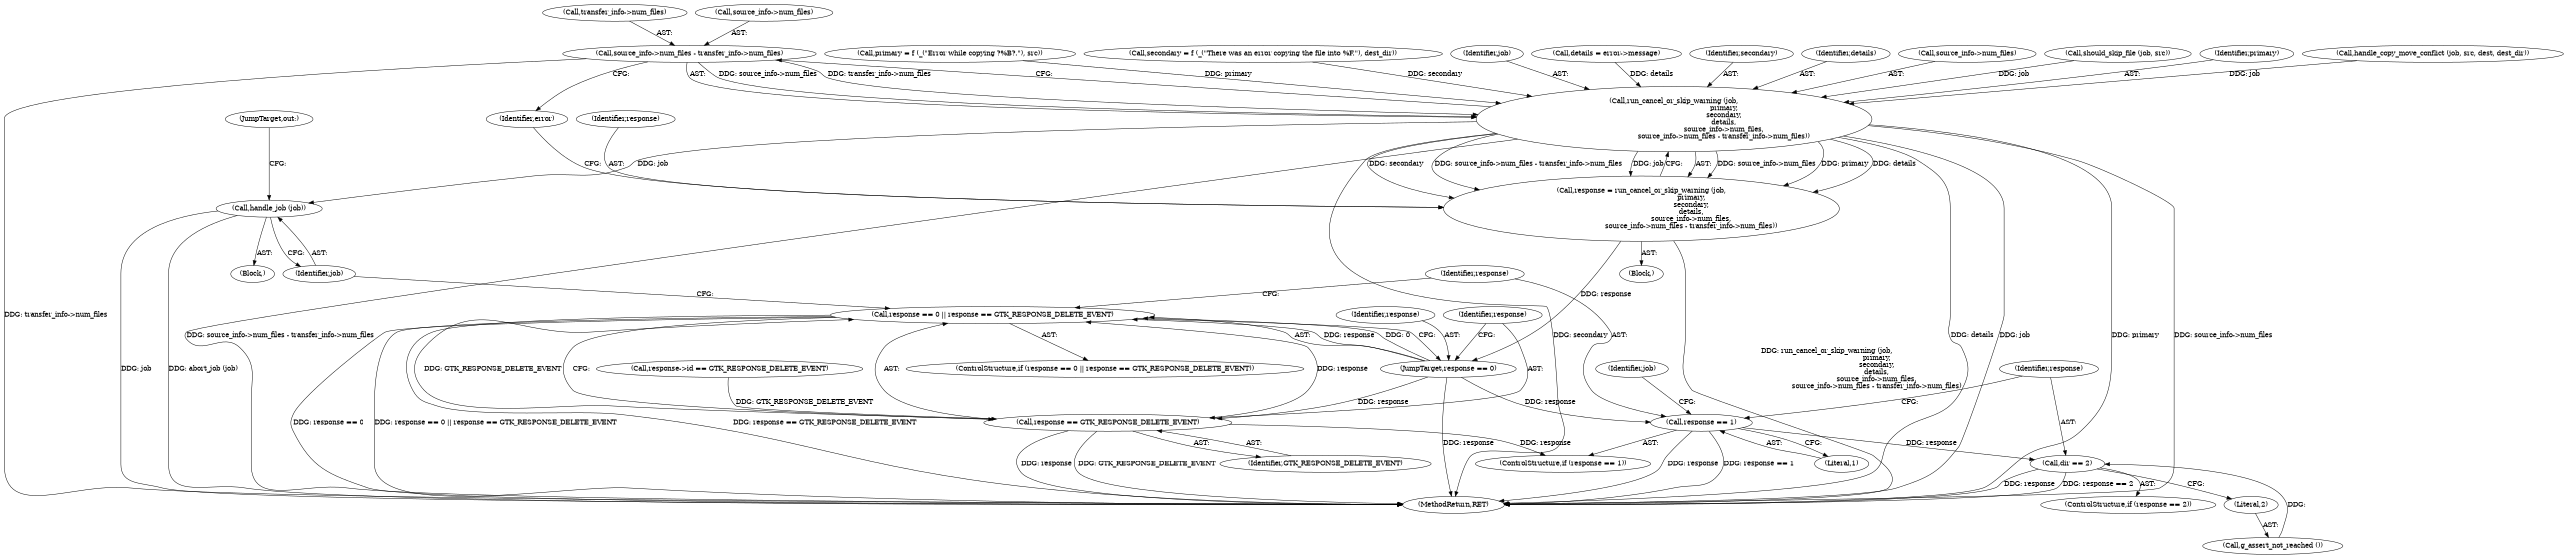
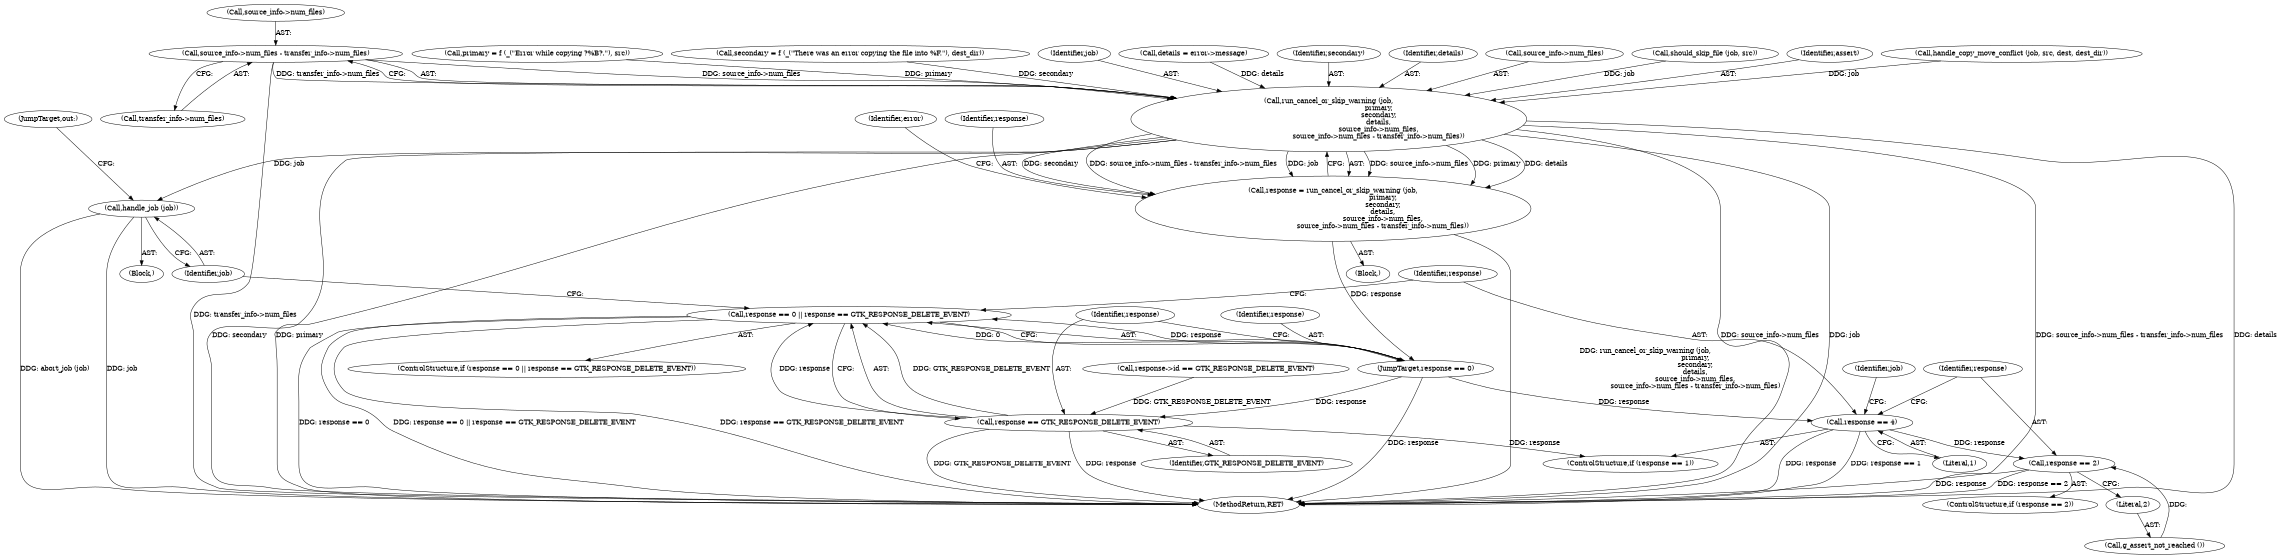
node "(Identifier,primary)": label "(Identifier,primary)" -> "(Identifier,assert)"
edge "(Call,source_info->num_files - transfer_info->num_files)" -> "(Identifier,error)": now "(Call,source_info->num_files - transfer_info->num_files)" -> "(Call,transfer_info->num_files)"
node "(Call,response == 1)": label "(Call,response == 1)" -> "(Call,response == 4)"
node "(Call,dir == 2)": label "(Call,dir == 2)" -> "(Call,response == 2)"
